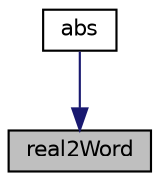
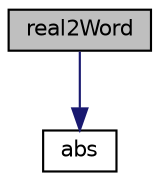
edge "abs" -> "real2Word": reversed
